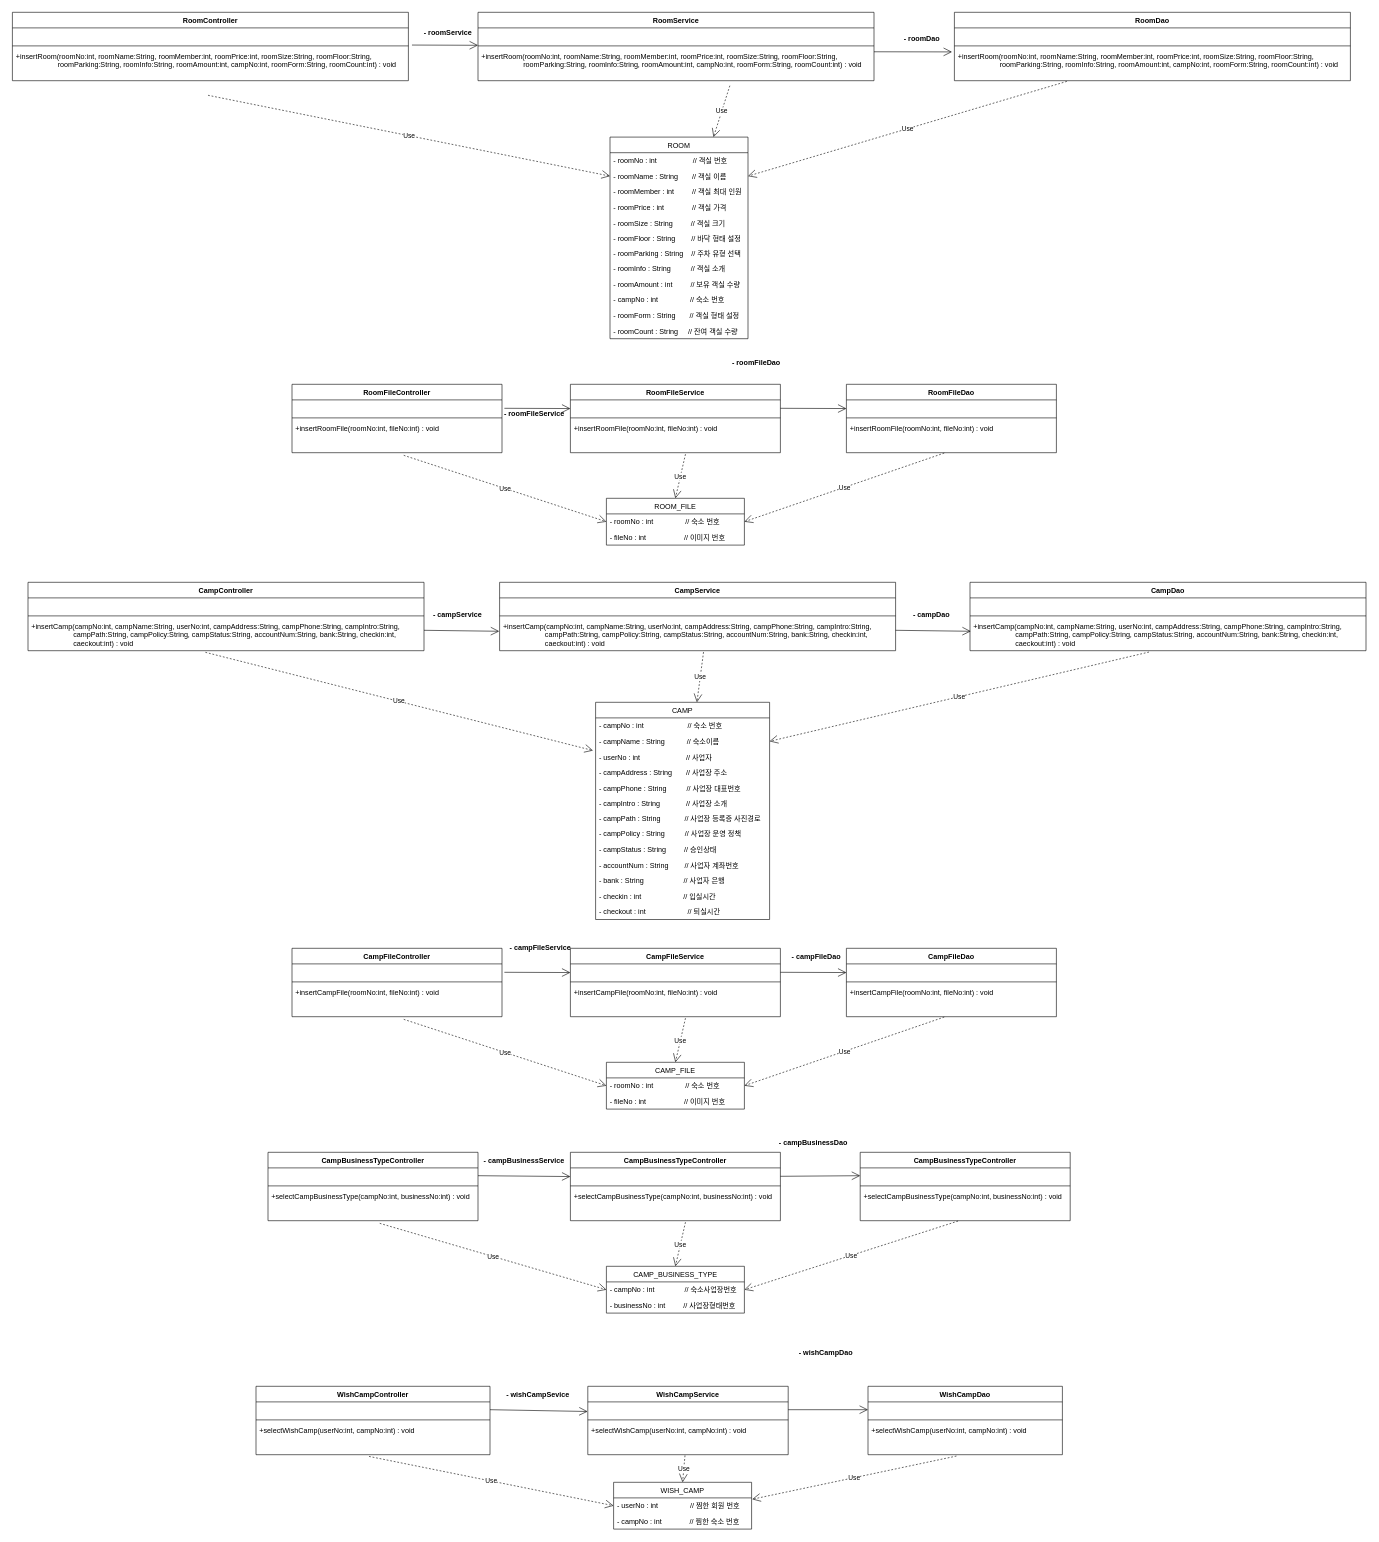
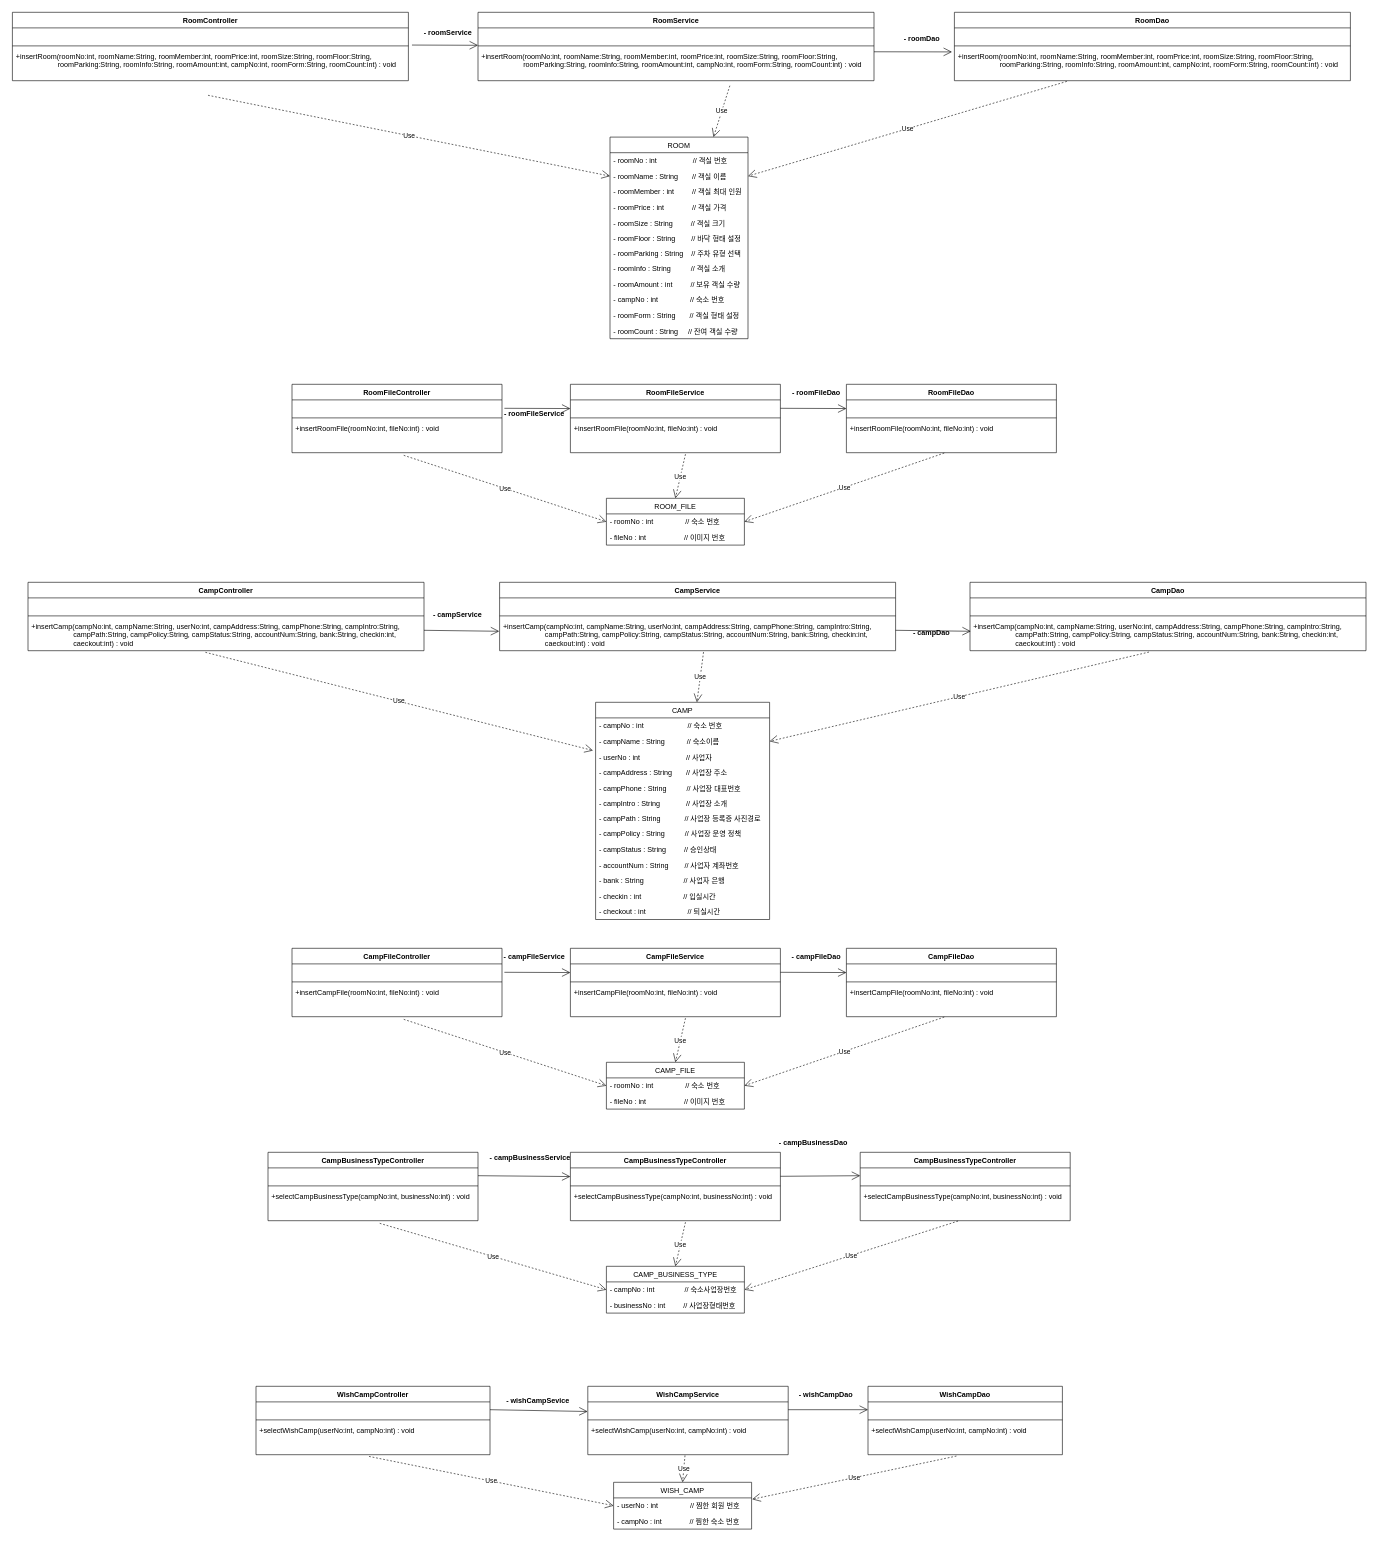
node "- roomFileDao": moved (756, 362) -> (816, 392)
node "- campDao": moved (932, 614) -> (932, 632)
node "- campFileService": moved (540, 947) -> (534, 956)
node "- campBusinessService": moved (524, 1160) -> (530, 1157)
node "- wishCampDao": moved (826, 1352) -> (826, 1394)
node "- wishCampSevice": moved (538, 1394) -> (538, 1400)
